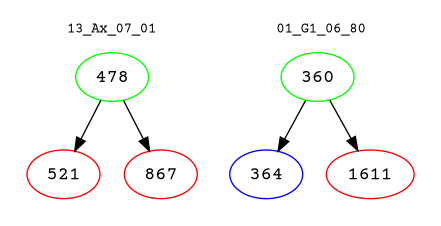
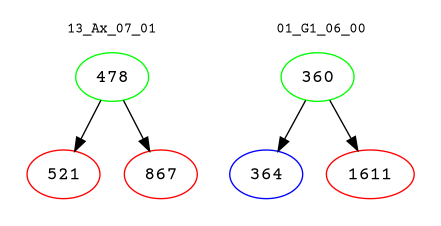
cluster "01_G1_06_80": label "01_G1_06_80" -> "01_G1_06_00"
